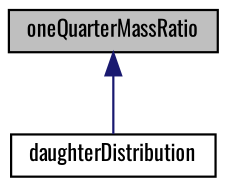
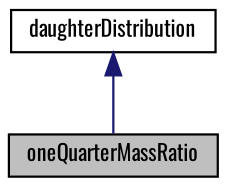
edge "daughterDistribution" -> "oneQuarterMassRatio": reversed
